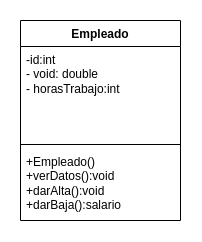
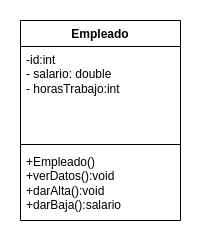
node "-id:int - void: double - horasTrabajo:int": label "-id:int - void: double - horasTrabajo:int" -> "-id:int - salario: double - horasTrabajo:int"
